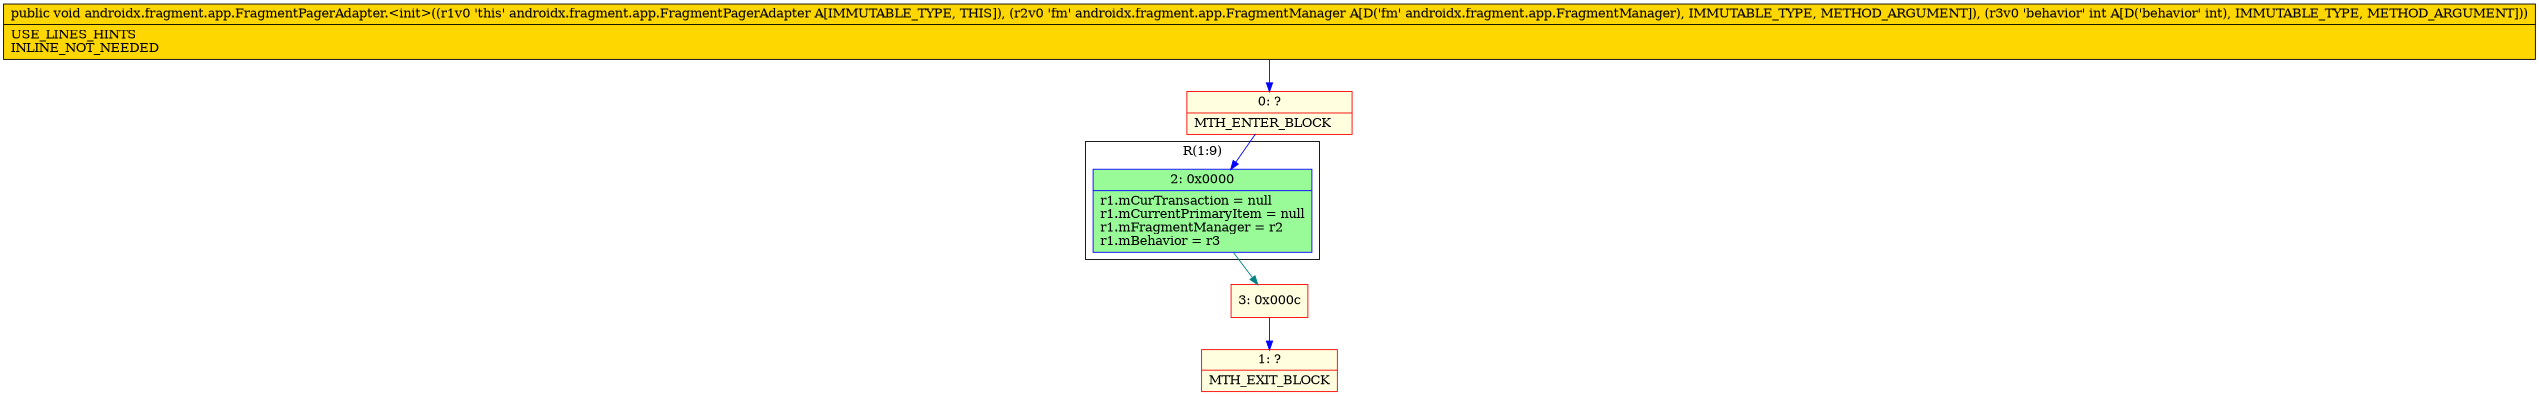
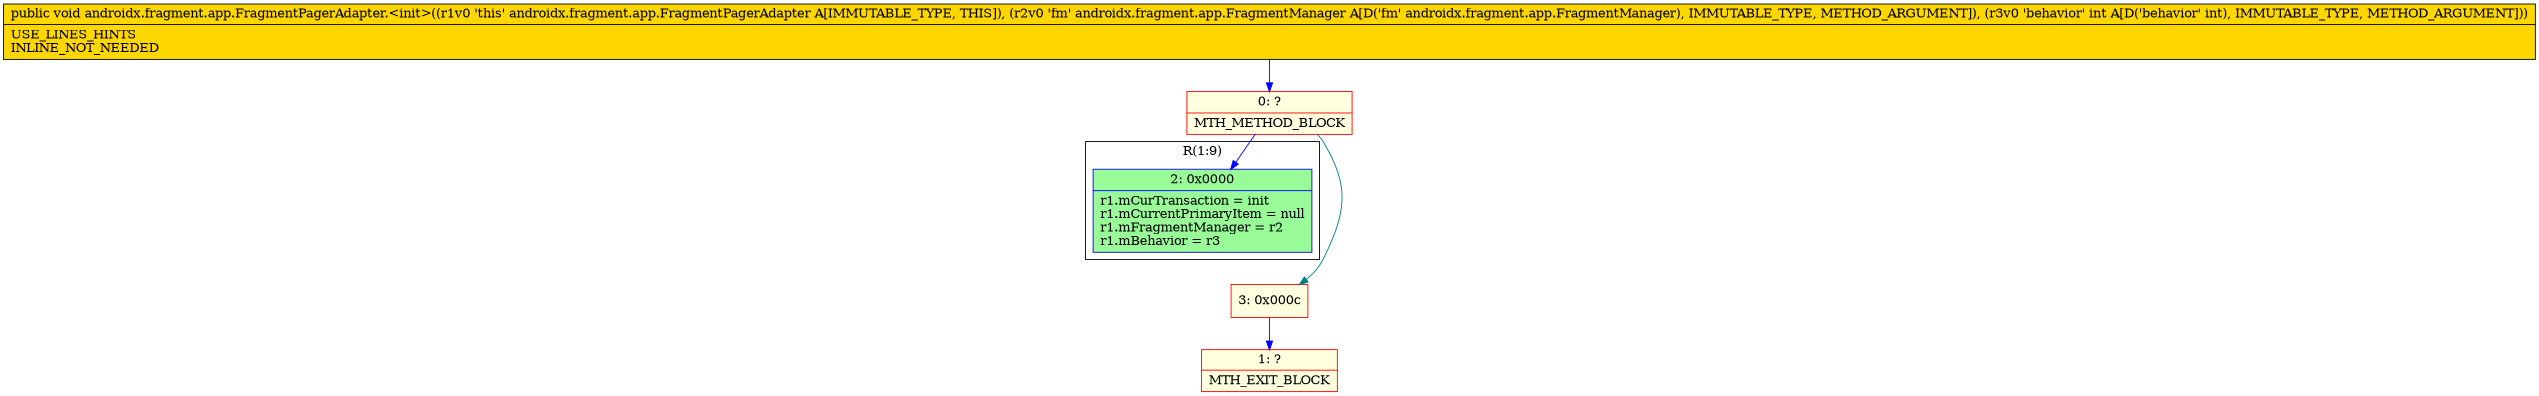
node "0: ?": text "MTH_ENTER_BLOCK" -> "MTH_METHOD_BLOCK"
node "2: 0x0000": text "r1.mCurTransaction = null" -> "r1.mCurTransaction = init"
edge "2: 0x0000" -> "3: 0x000c": now "0: ?" -> "3: 0x000c"
